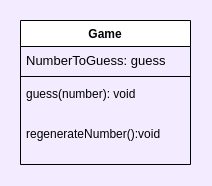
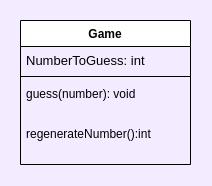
node "NumberToGuess: guess": label "NumberToGuess: guess" -> "NumberToGuess: int"
node "regenerateNumber():void": label "regenerateNumber():void" -> "regenerateNumber():int"
